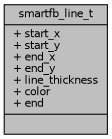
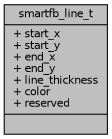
node "smartfb_line_t": text "+ end" -> "+ reserved"
